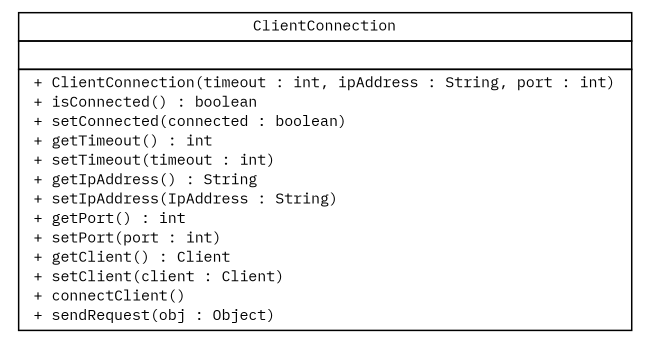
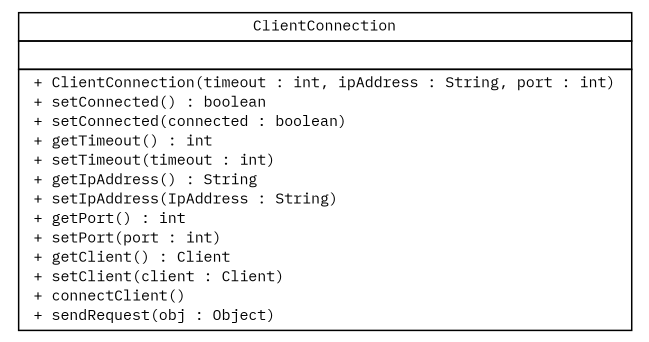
node "ClientConnection": text "+ isConnected() : boolean" -> "+ setConnected() : boolean"
